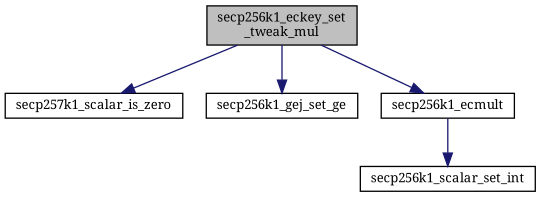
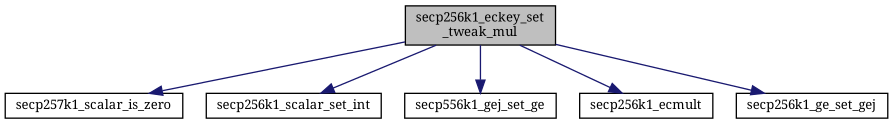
node "secp256k1_gej_set_ge": label "secp256k1_gej_set_ge" -> "secp556k1_gej_set_ge"
node "secp256k1_ge_set_gej": added
edge "secp256k1_ecmult" -> "secp256k1_scalar_set_int": now "secp256k1_eckey_set _tweak_mul" -> "secp256k1_scalar_set_int"
